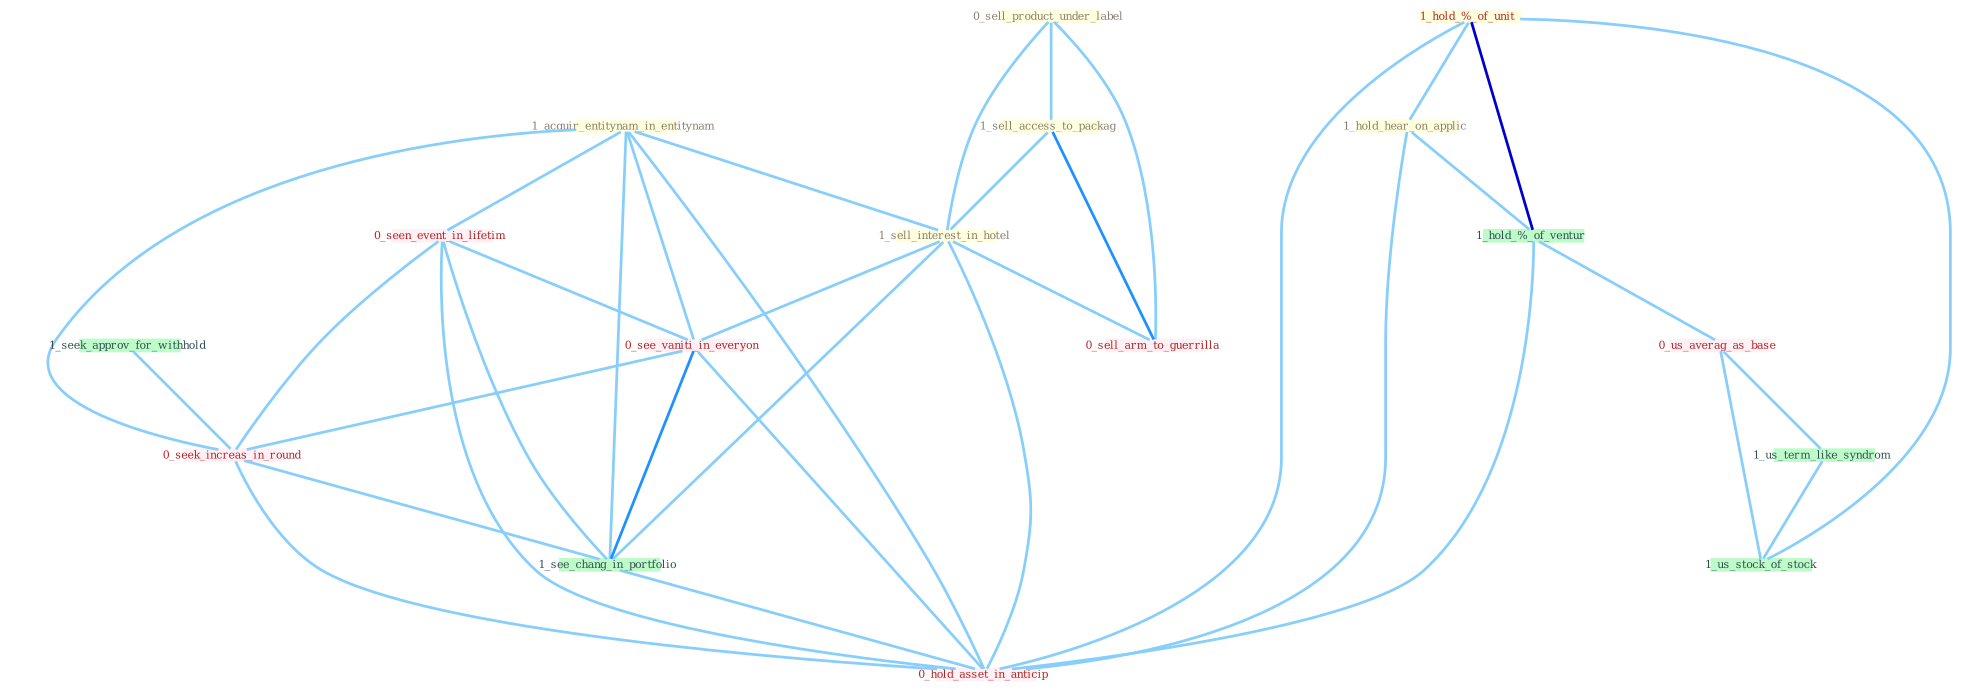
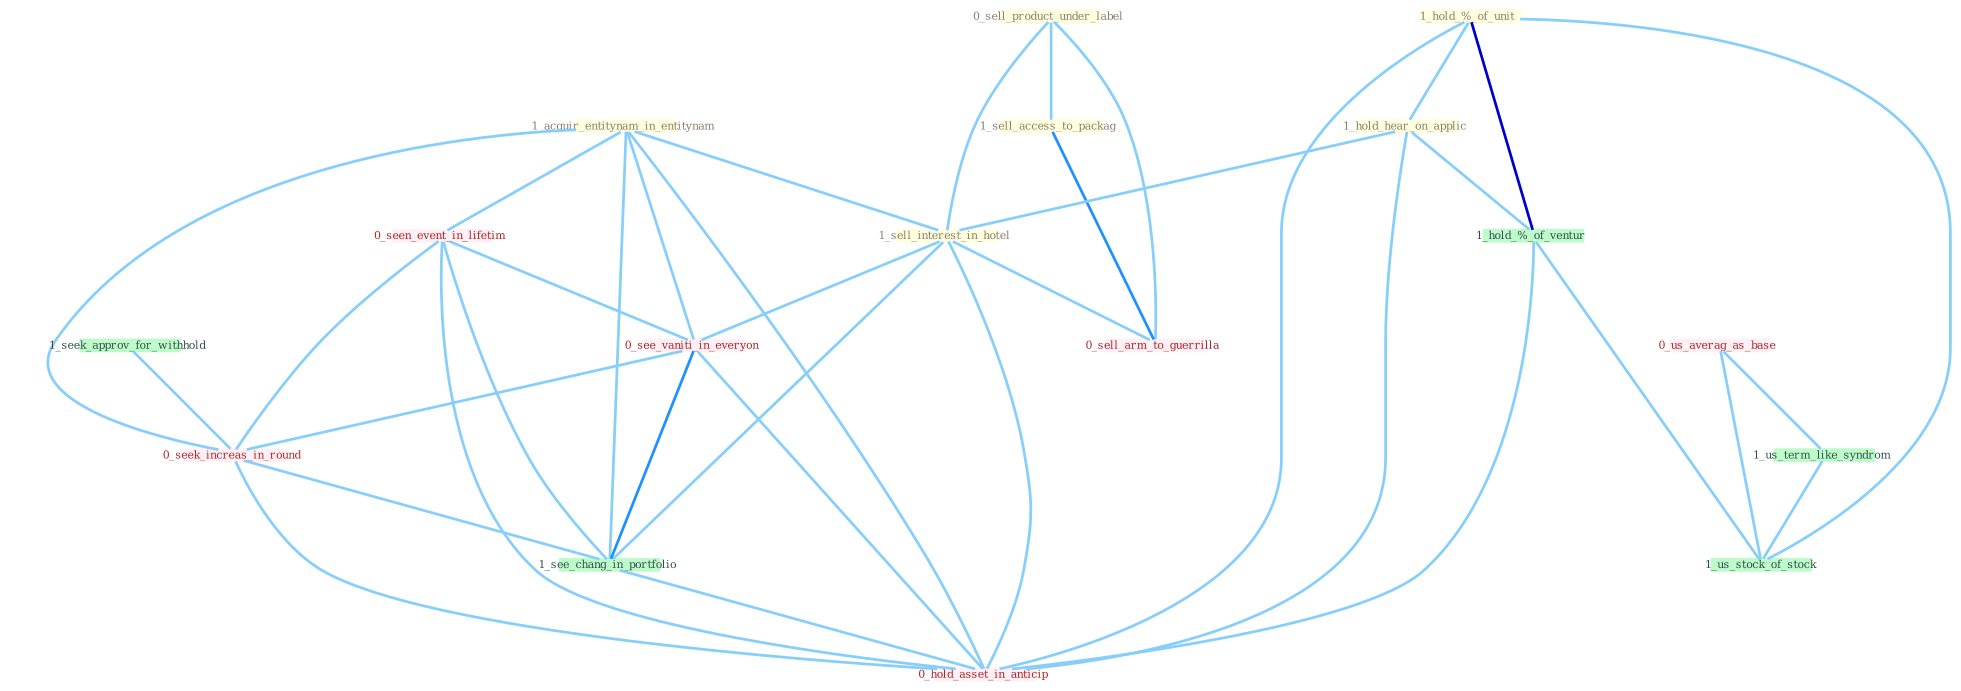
node "1_hold_%_of_unit": fontcolor #b22222 -> #8b7d6b
edge "1_sell_access_to_packag" -- "1_sell_interest_in_hotel": now "1_hold_hear_on_applic" -- "1_sell_interest_in_hotel"
edge "1_hold_%_of_ventur" -- "0_us_averag_as_base": now "1_hold_%_of_ventur" -- "1_us_stock_of_stock"
